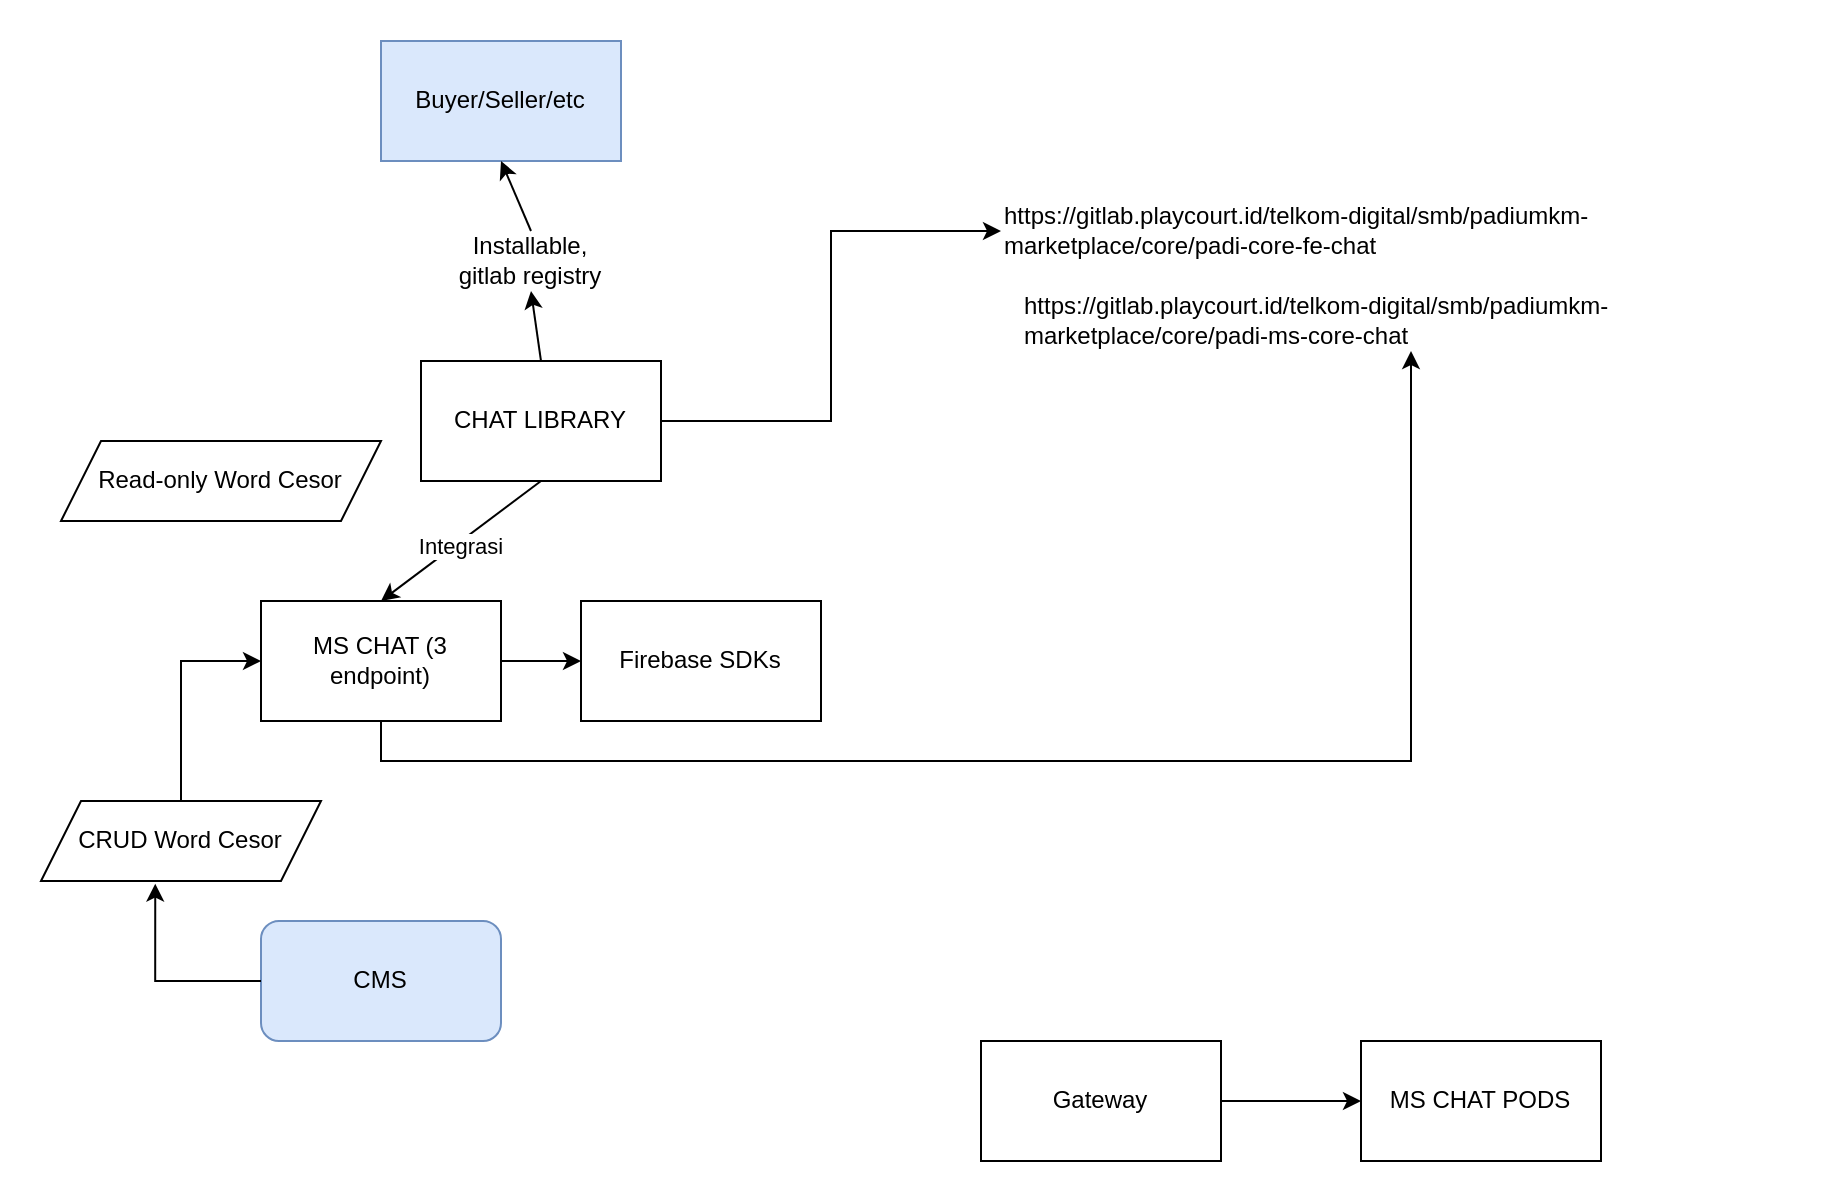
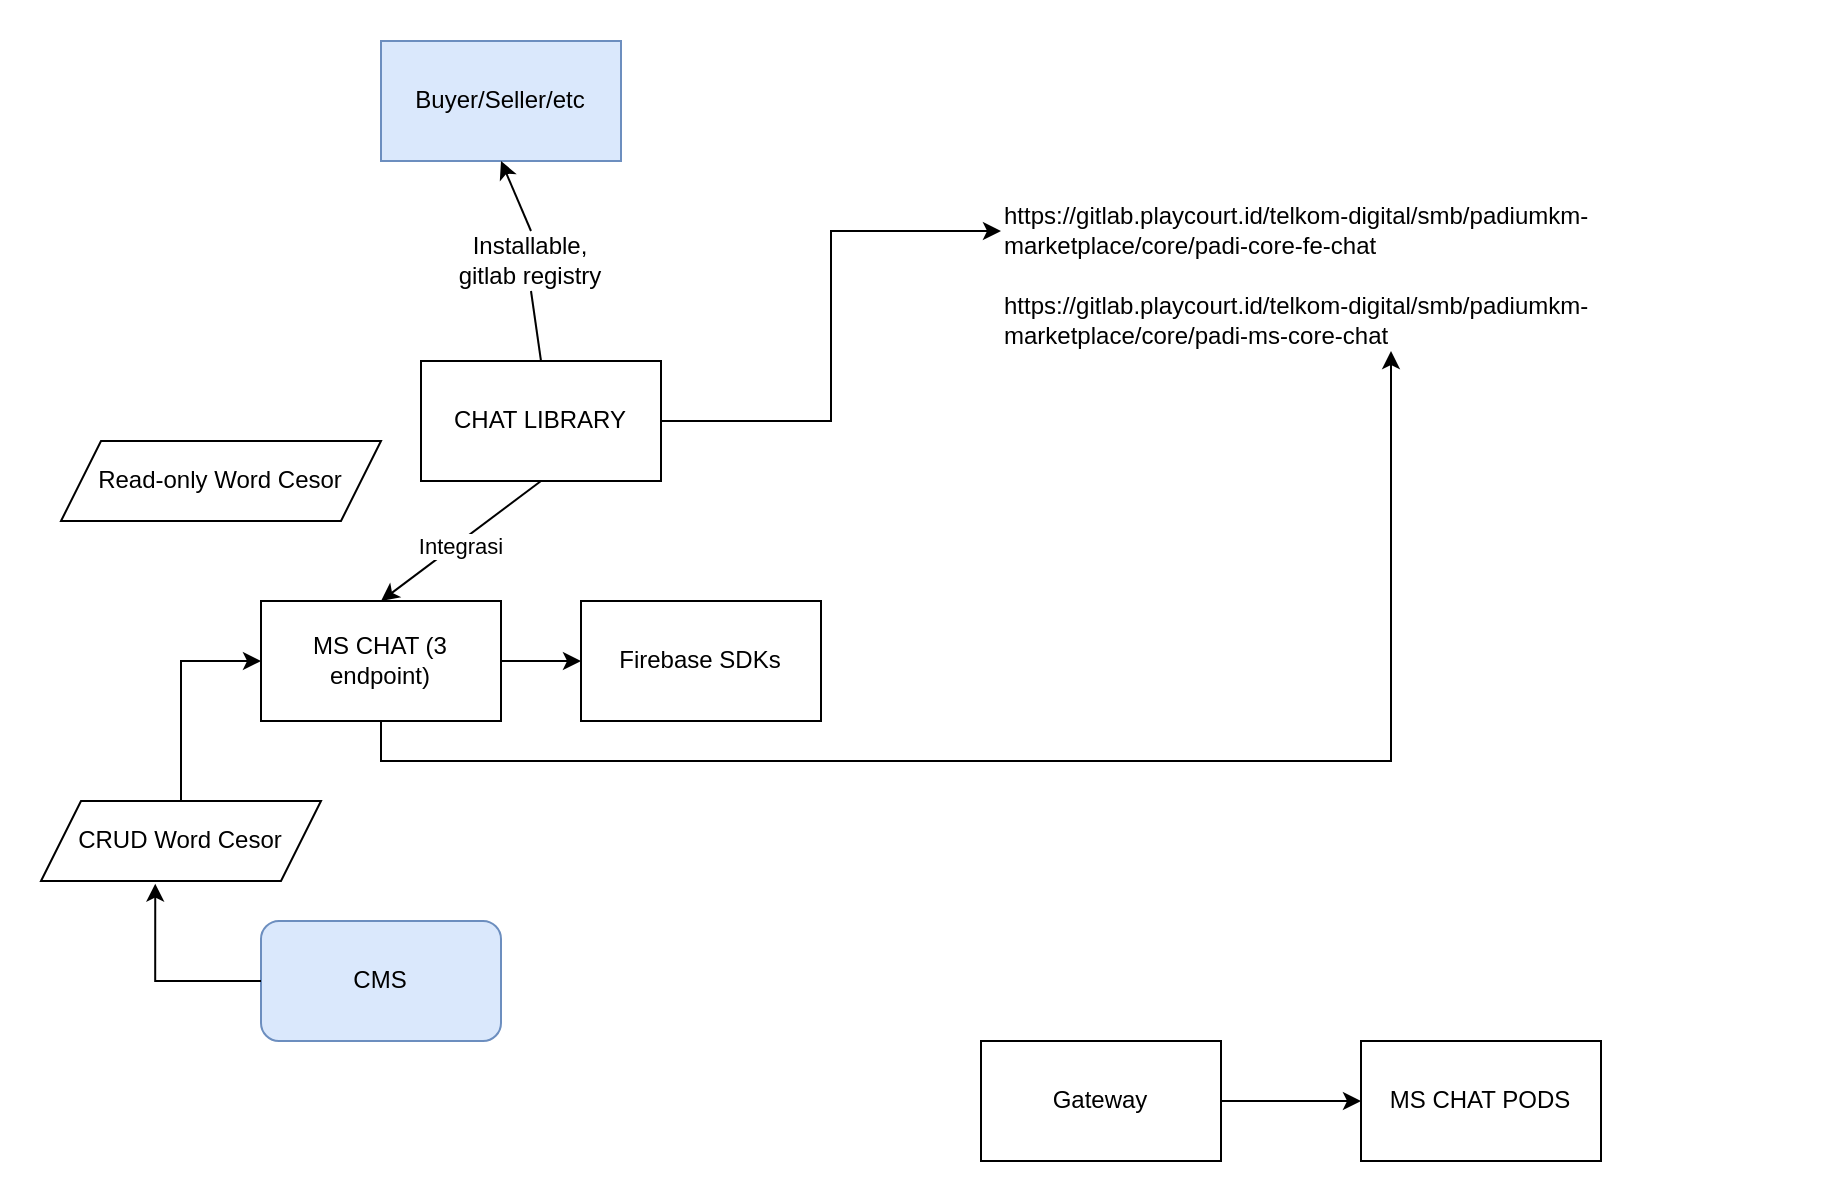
edge "CHAT LIBRARY" -> "Installable, gitlab registry": arrowhead classic -> none
node "https://gitlab.playcourt.id/telkom-digital/smb/padiumkm-marketplace/core/padi-ms-core-chat": moved (1411, 321) -> (1391, 321)
